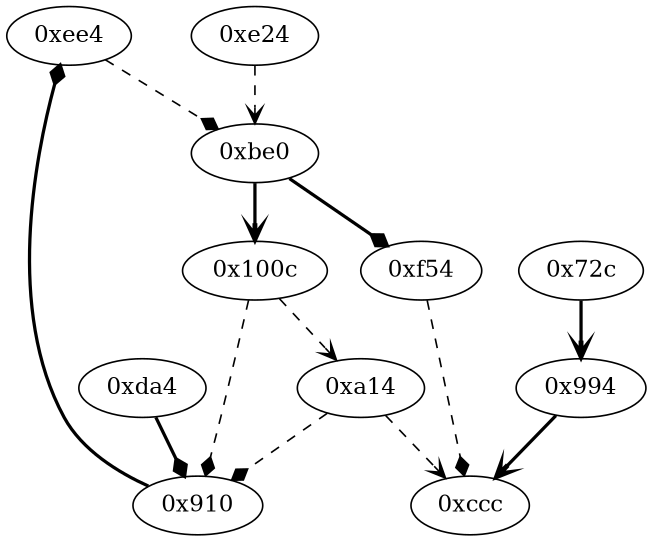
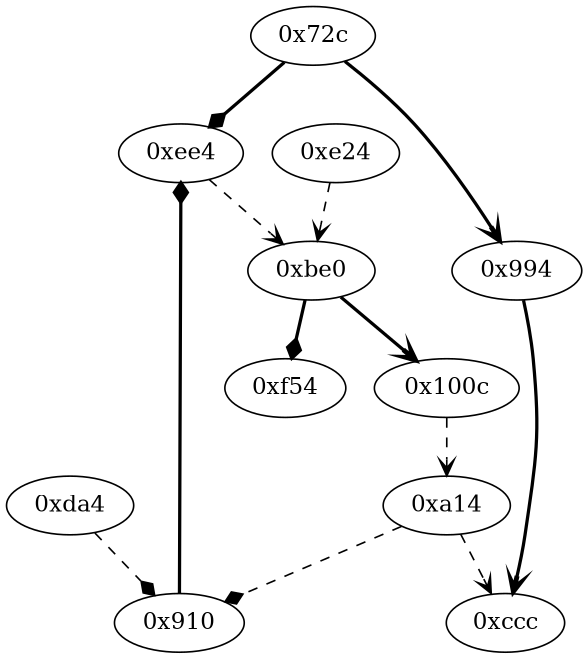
edge "0x72c" -> "0xee4": added
edge "0xee4" -> "0xbe0": arrowhead diamond -> vee
edge "0xf54" -> "0xccc": removed
edge "0x100c" -> "0x910": removed
edge "0xda4" -> "0x910": style bold -> dashed
